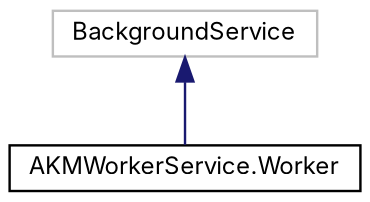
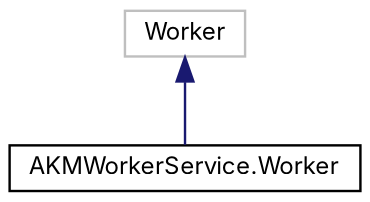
node "BackgroundService": label "BackgroundService" -> "Worker"
